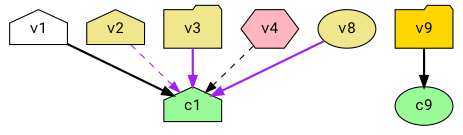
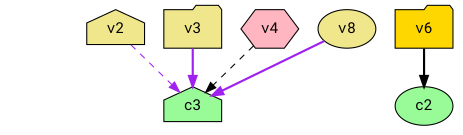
node "v1": removed
node "v9": label "v9" -> "v6"
node "c1": label "c1" -> "c3"
node "c9": label "c9" -> "c2"
